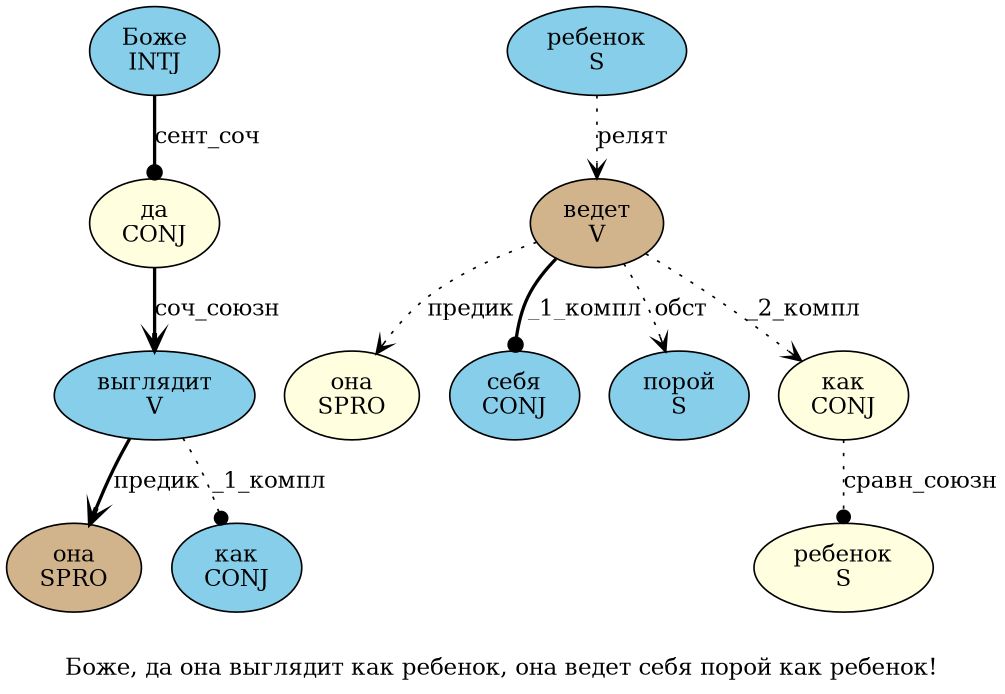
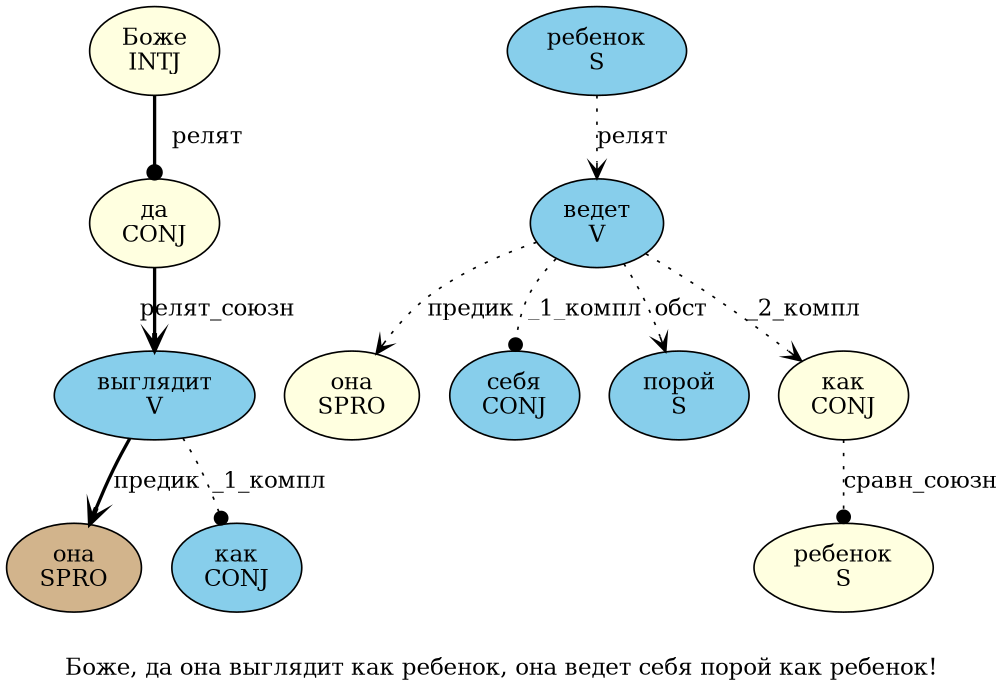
node "Боже INTJ": fillcolor skyblue -> lightyellow
edge "Боже INTJ" -> "да CONJ": label "сент_соч" -> "релят"
node "ведет V": fillcolor tan -> skyblue
edge "ведет V" -> "себя CONJ": style bold -> dotted
edge "да CONJ" -> "выглядит V": label "соч_союзн" -> "релят_союзн"
